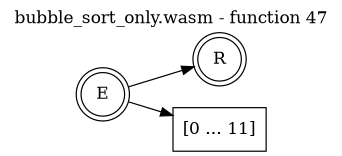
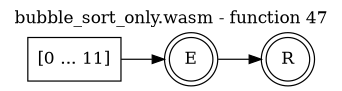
edge "E" -> "[0 ... 11]": reversed
